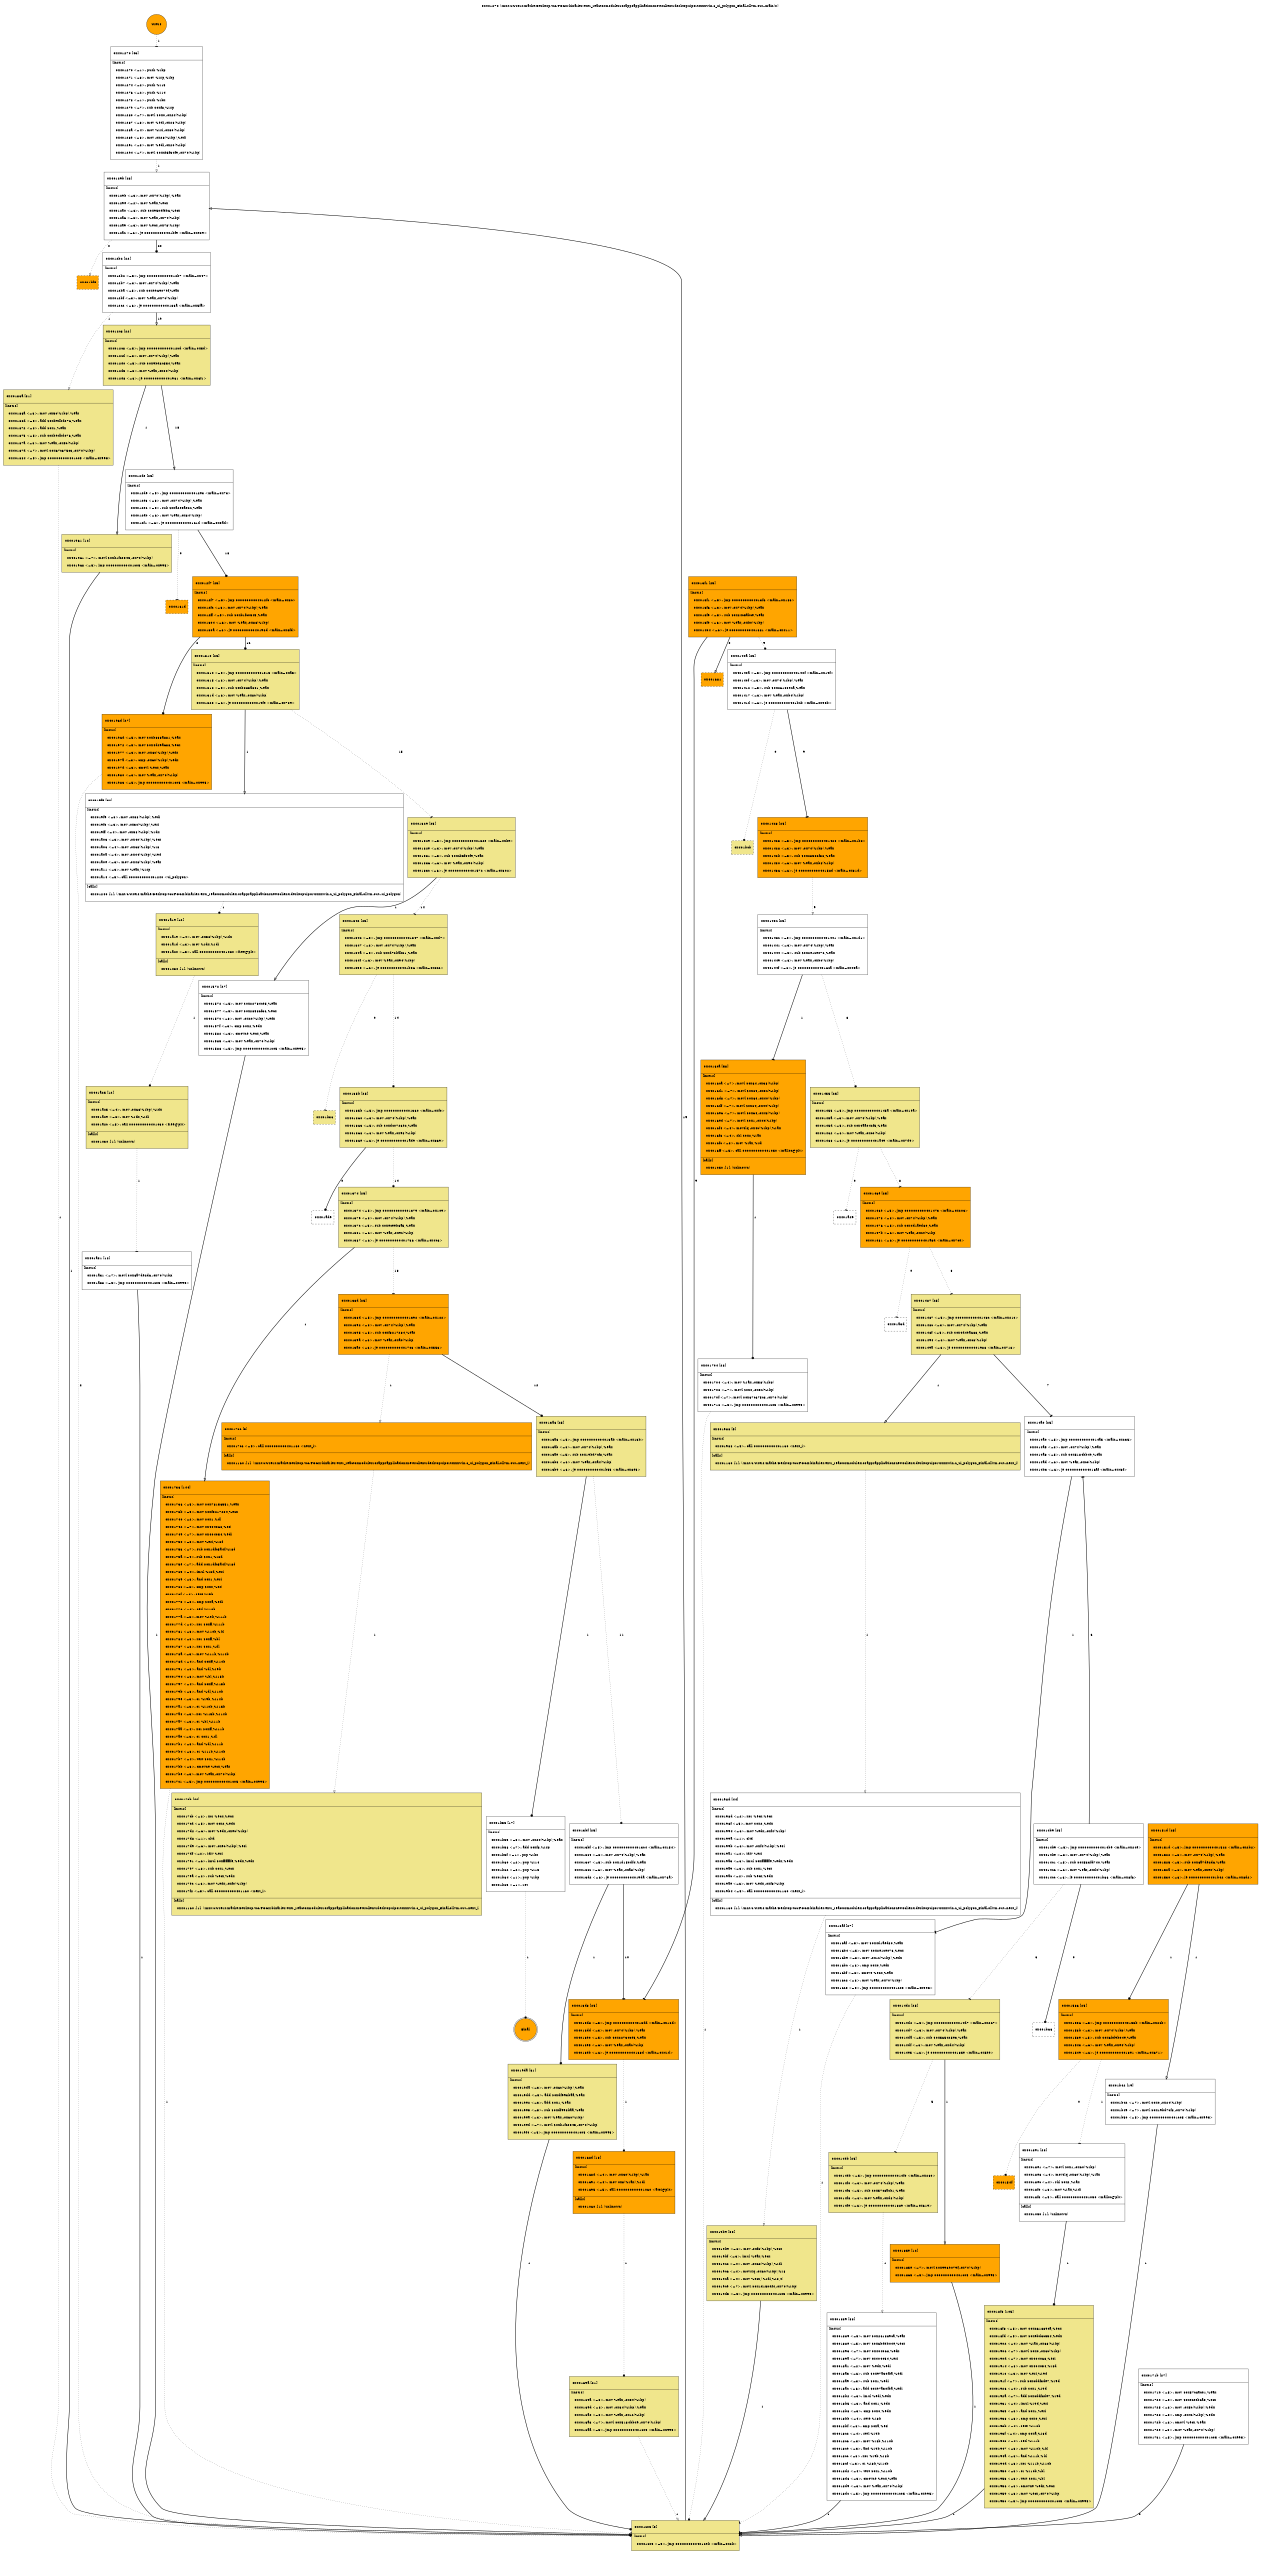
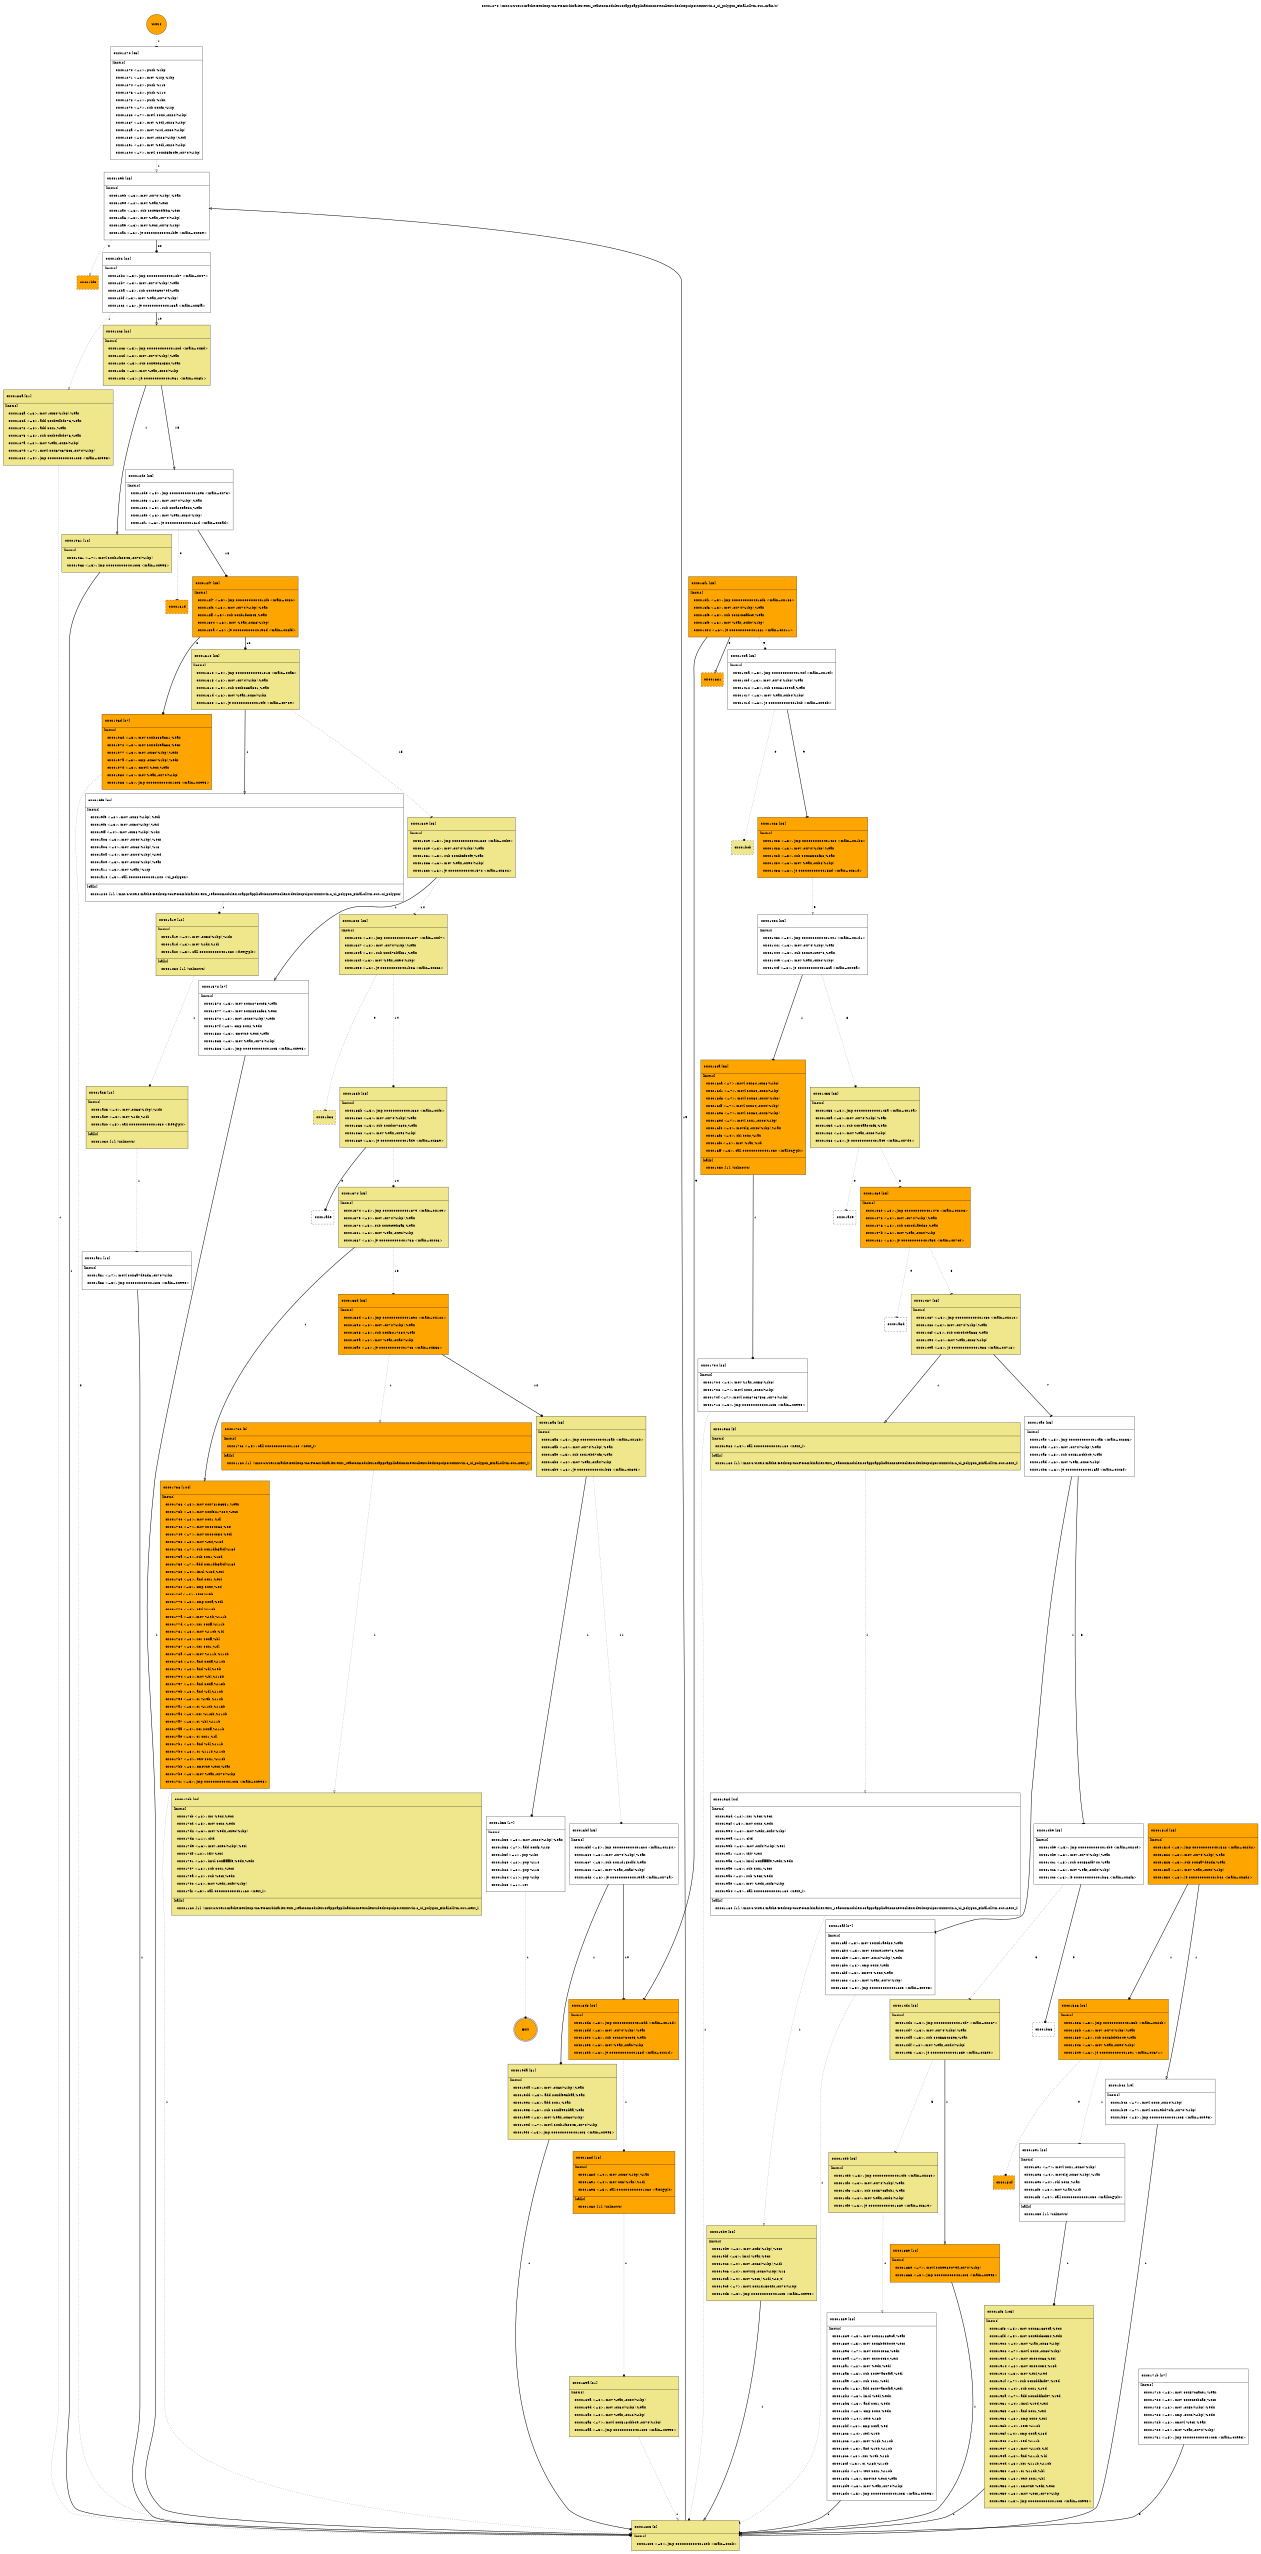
edge "0x4014b9 [25]" -> "0x4014a0 [25]": reversed
node "Final": label "Final" -> "Exit"
